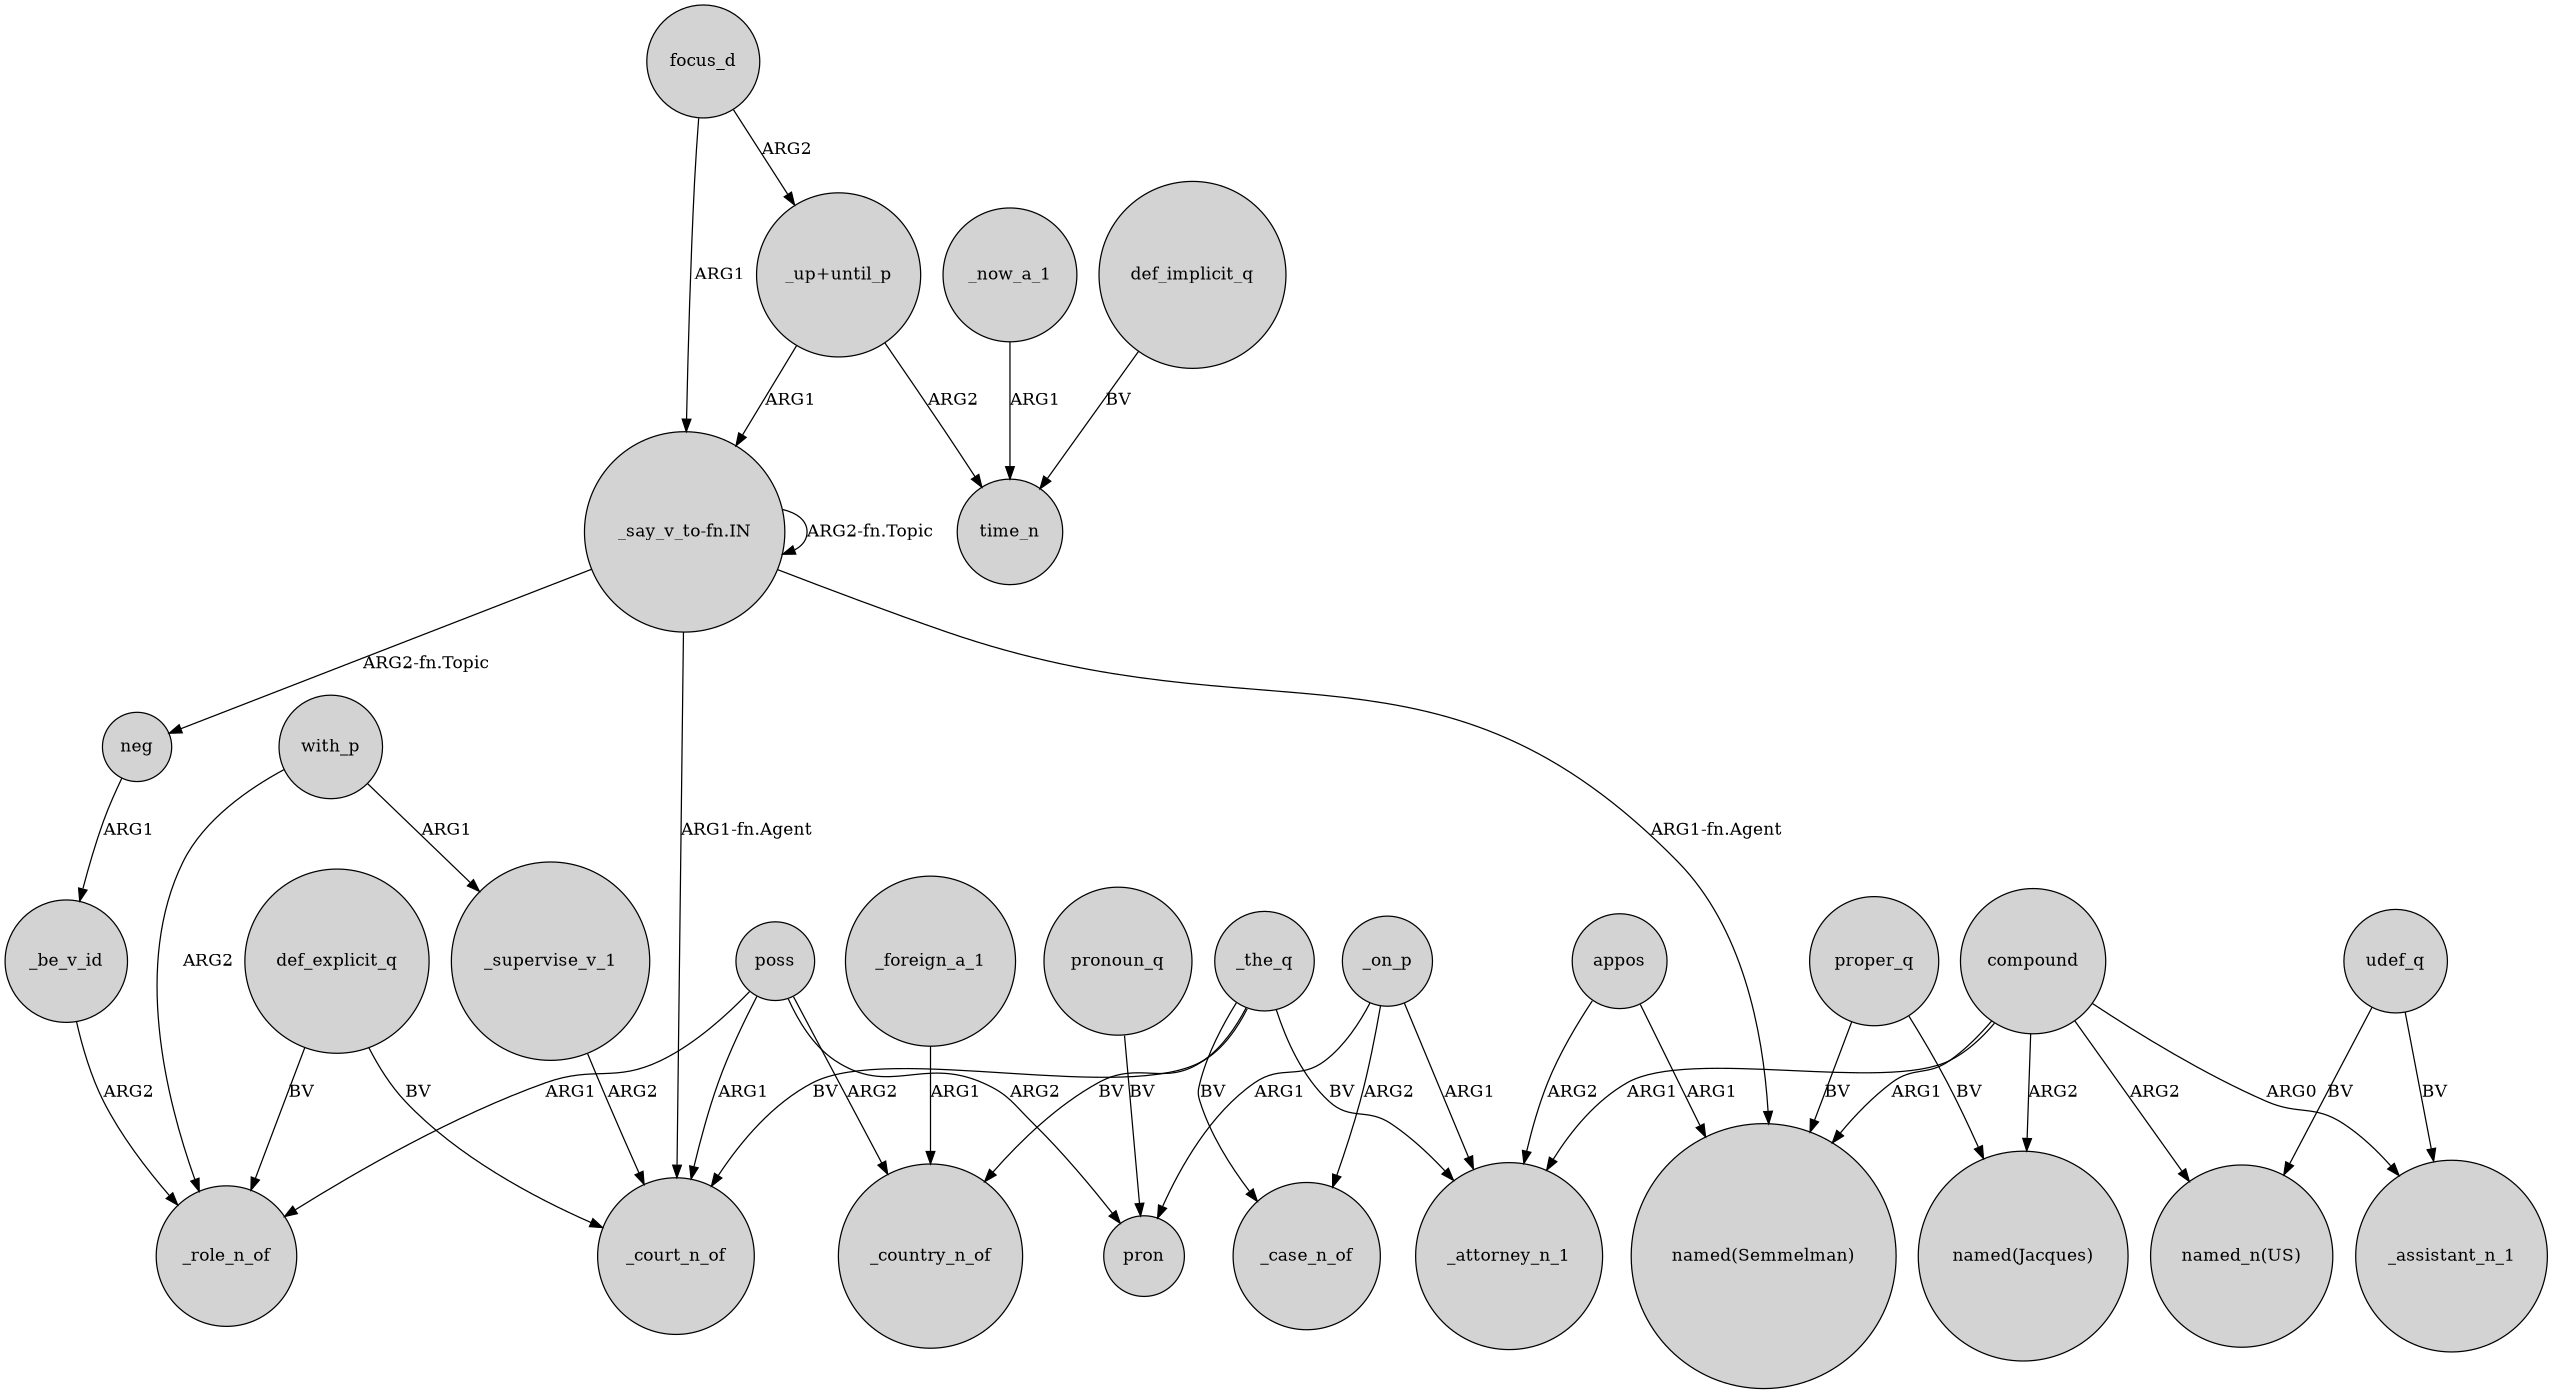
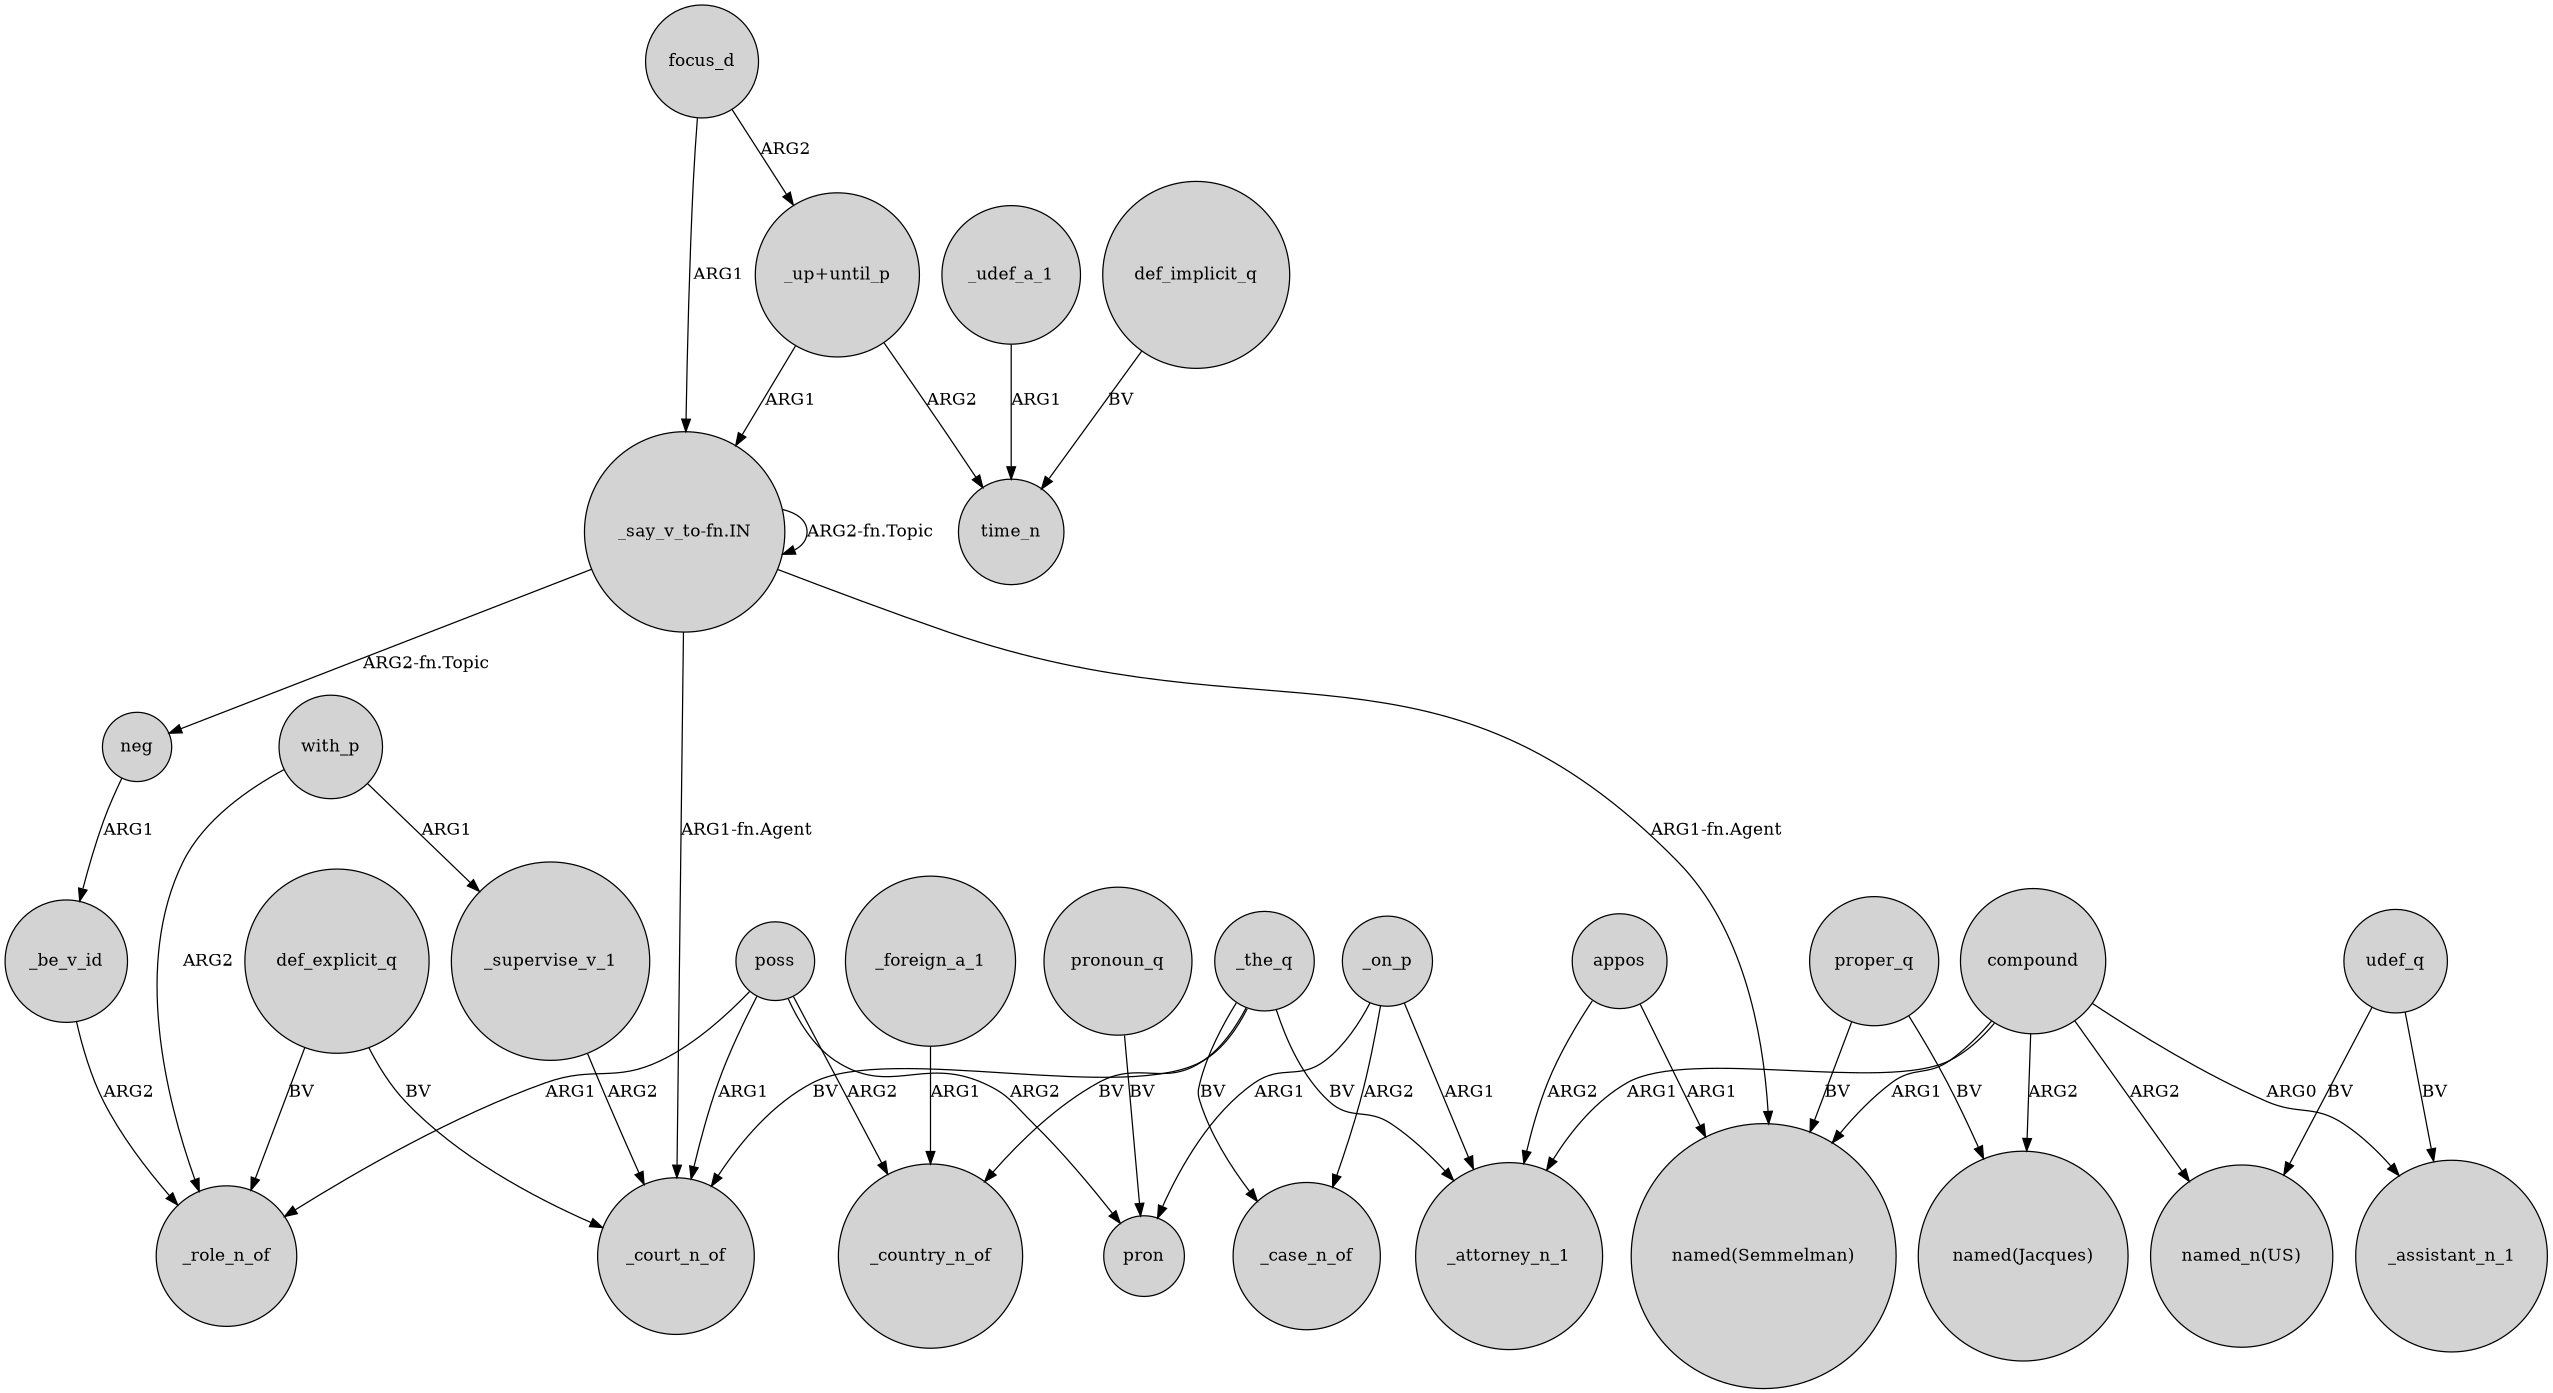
node "_now_a_1": label "_now_a_1" -> "_udef_a_1"
